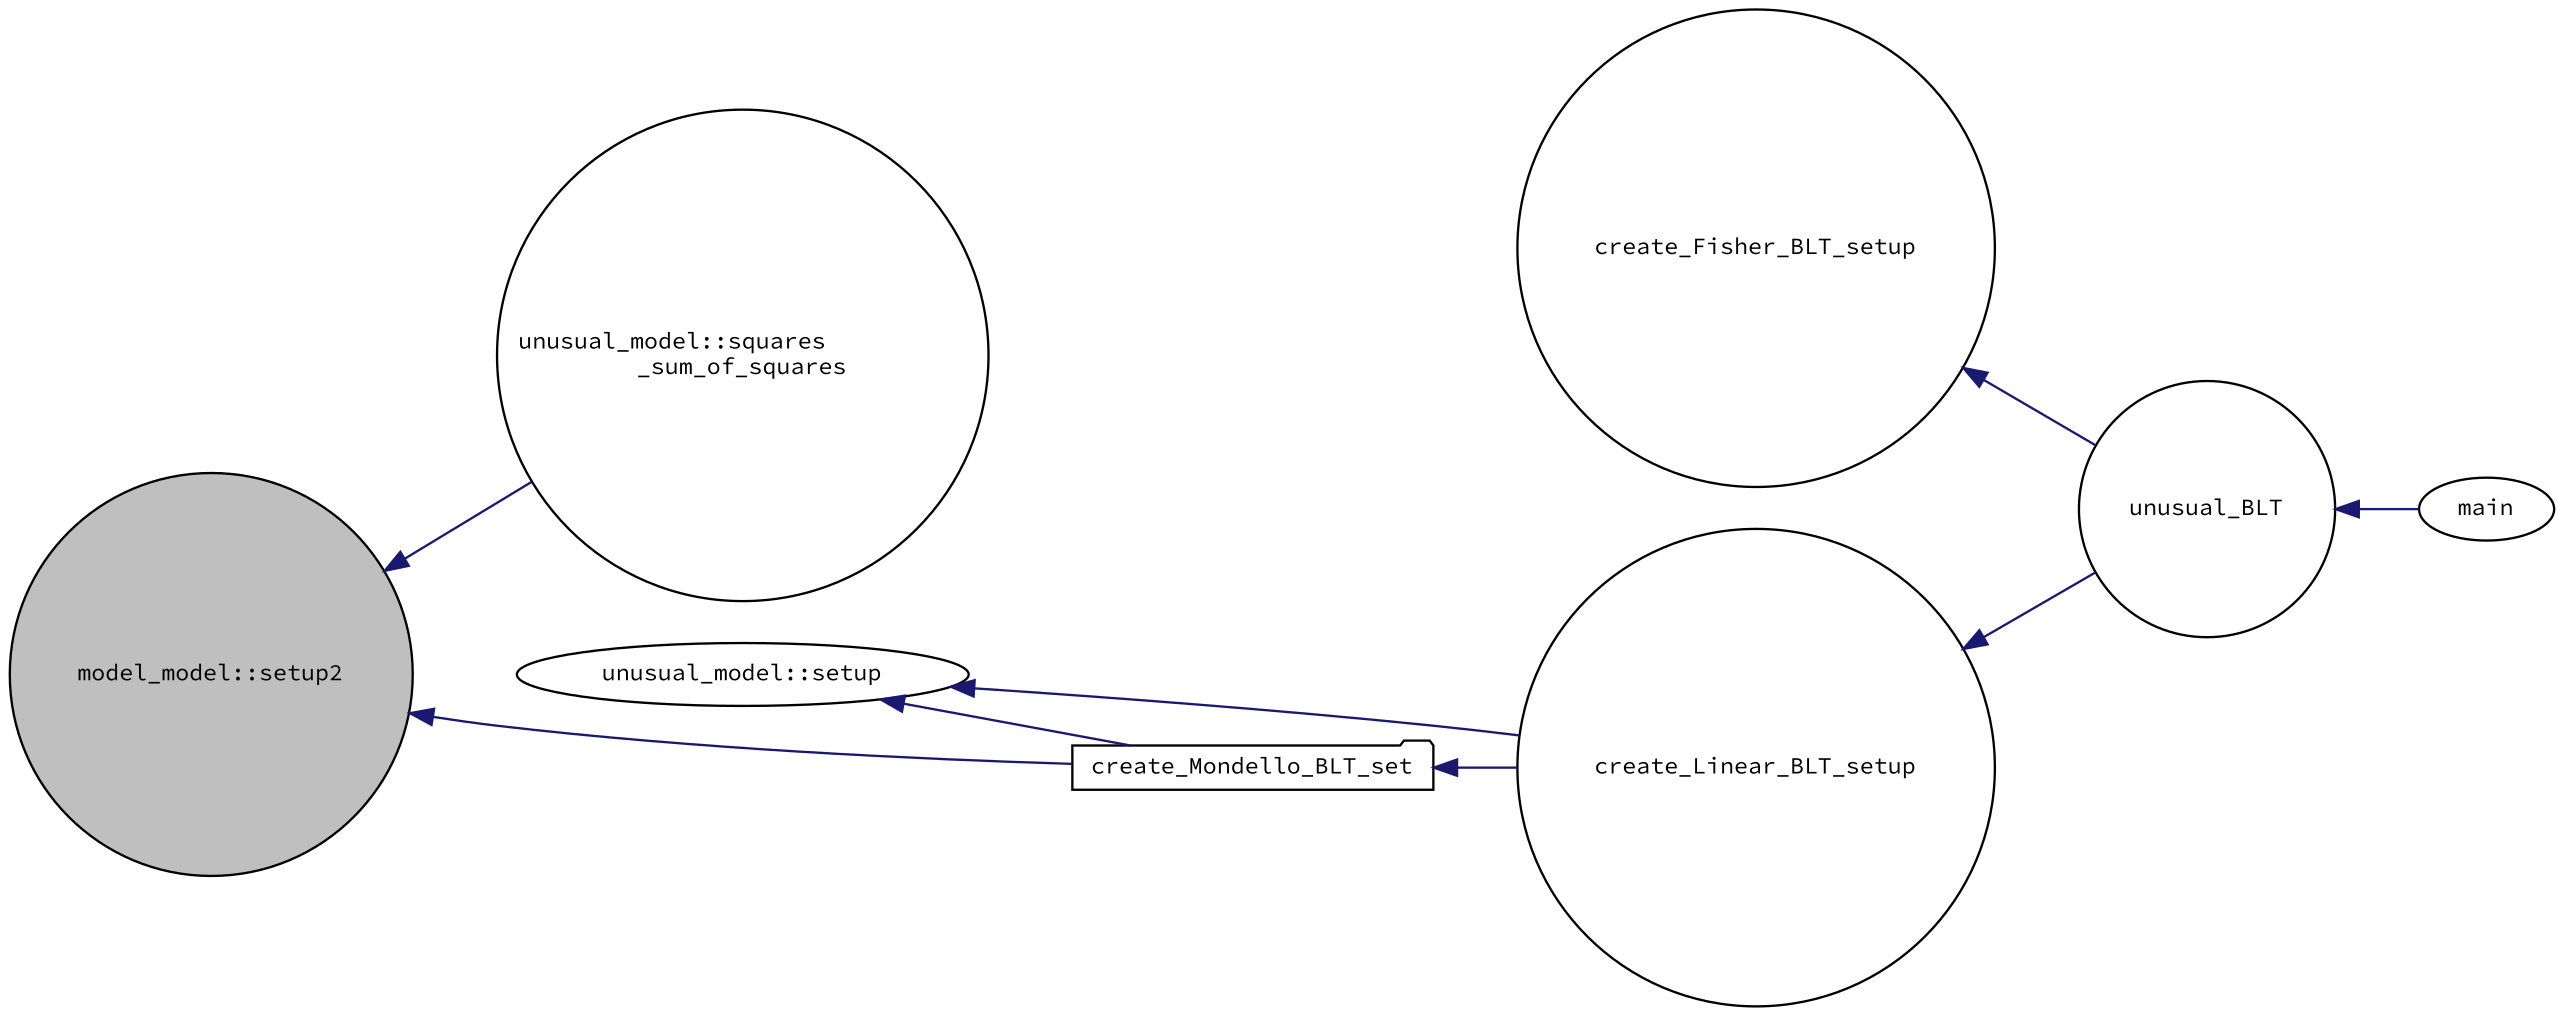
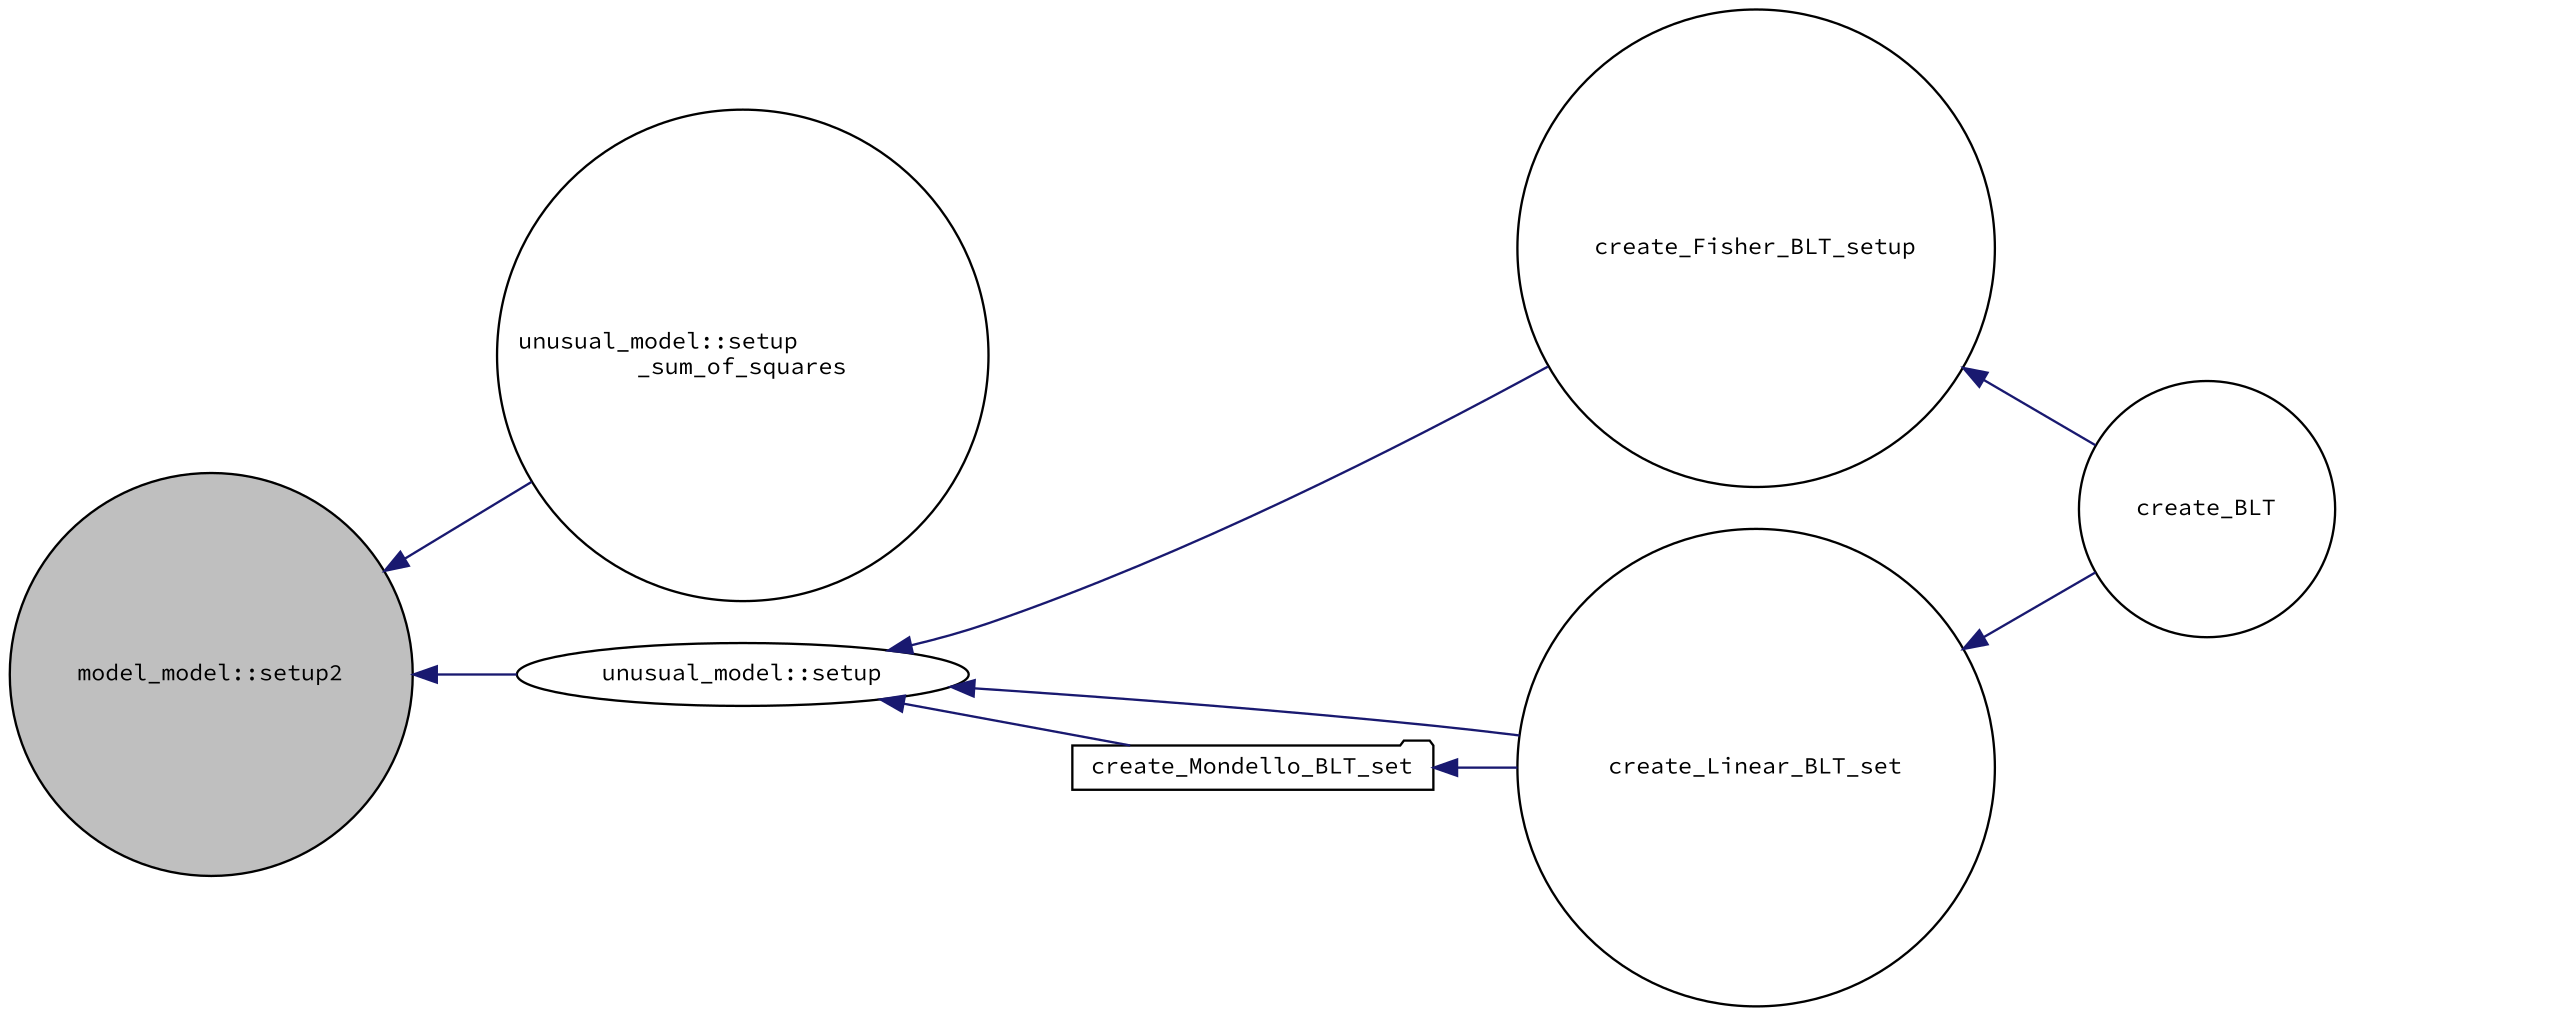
node "unusual_model::squares _sum_of_squares": label "unusual_model::squares _sum_of_squares" -> "unusual_model::setup _sum_of_squares"
node "unusual_BLT": label "unusual_BLT" -> "create_BLT"
node "main": removed
edge "create_Fisher_BLT_setup" -> "unusual_model::setup": added
edge "create_Mondello_BLT_set" -> "model_model::setup2": now "unusual_model::setup" -> "model_model::setup2"
node "create_Linear_BLT_setup": label "create_Linear_BLT_setup" -> "create_Linear_BLT_set"
